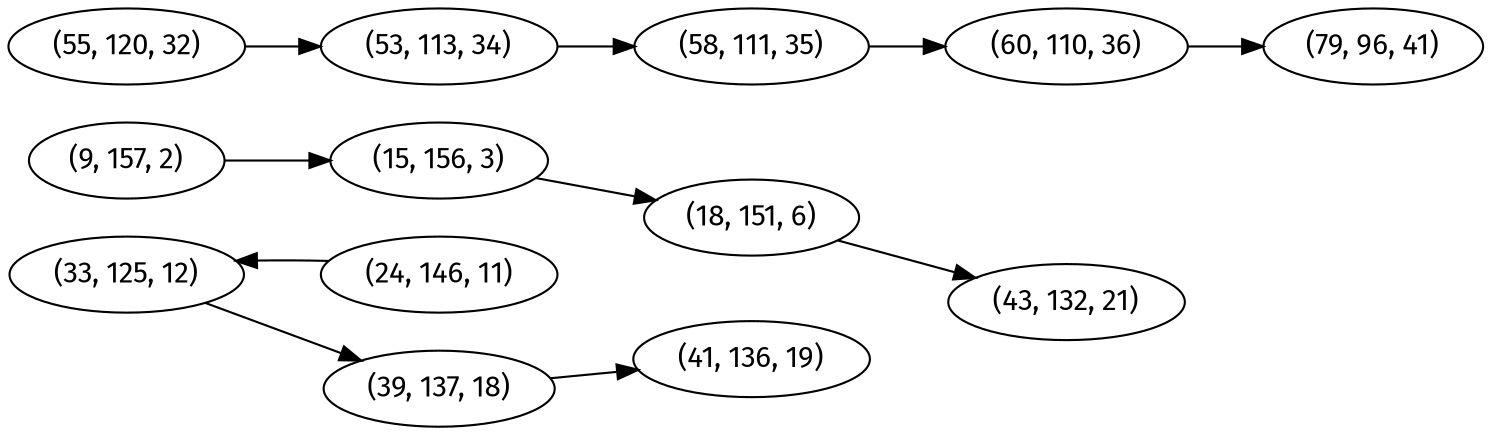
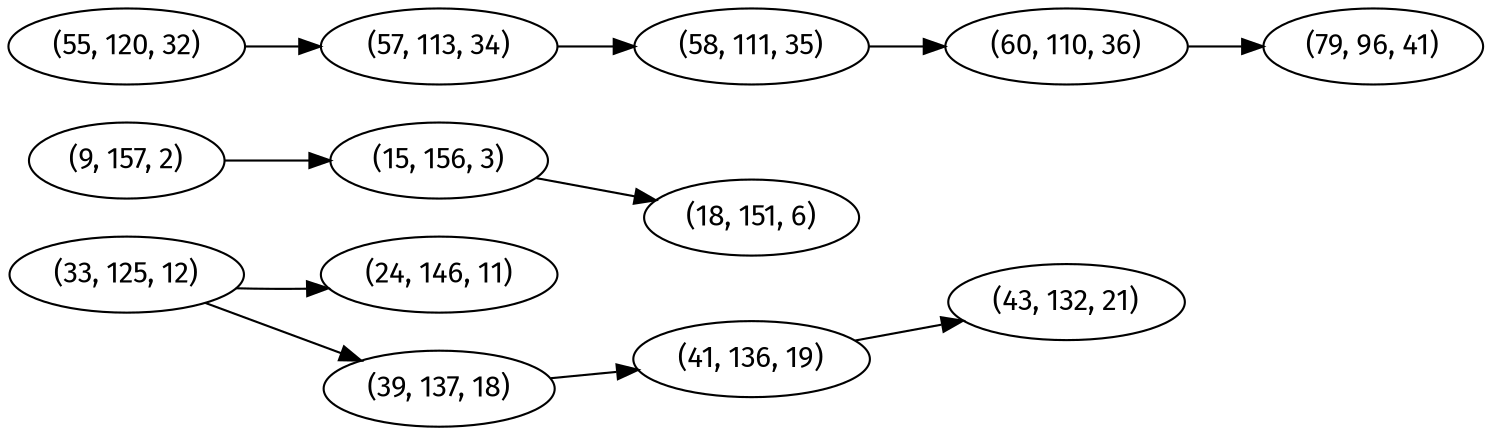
node "(53, 113, 34)": label "(53, 113, 34)" -> "(57, 113, 34)"
edge "(18, 151, 6)" -> "(43, 132, 21)": now "(41, 136, 19)" -> "(43, 132, 21)"
edge "(24, 146, 11)" -> "(33, 125, 12)": reversed
